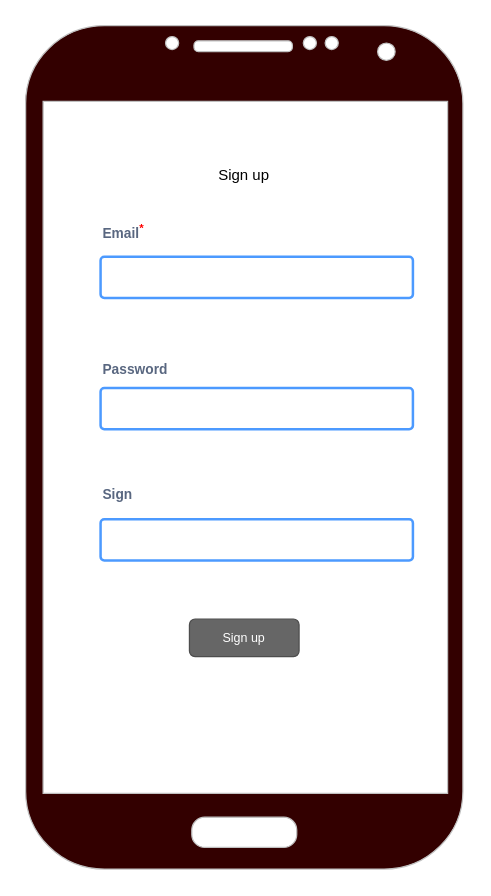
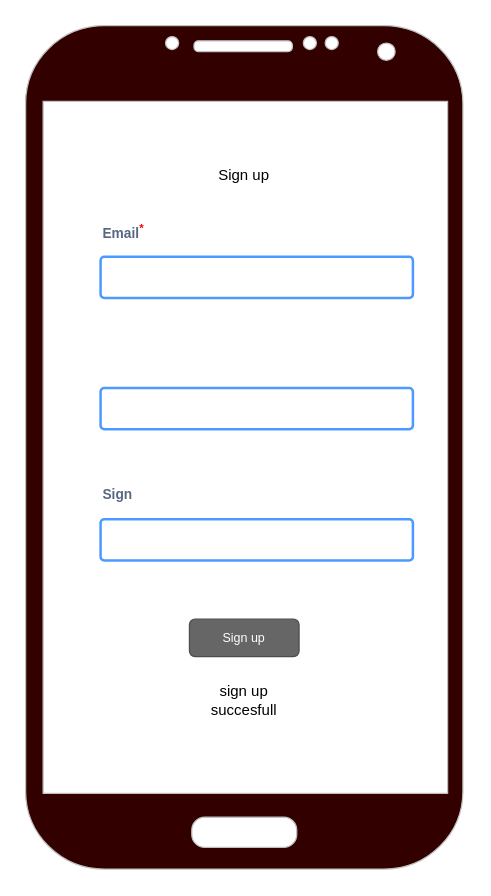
node "Password": removed
node "sign up succesfull": added
